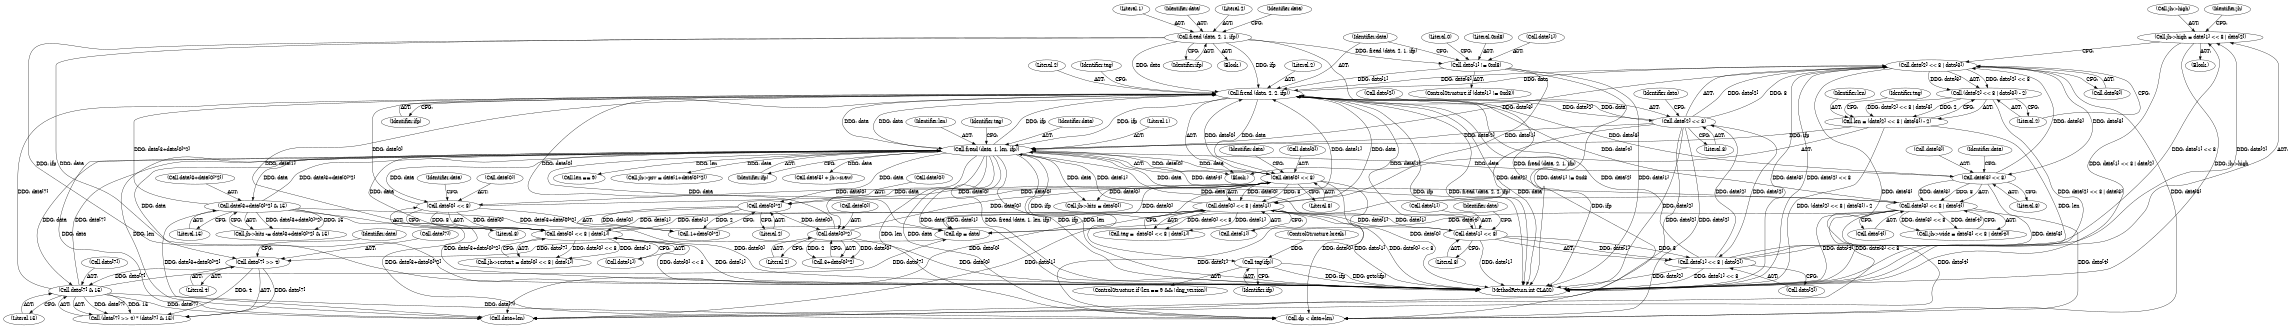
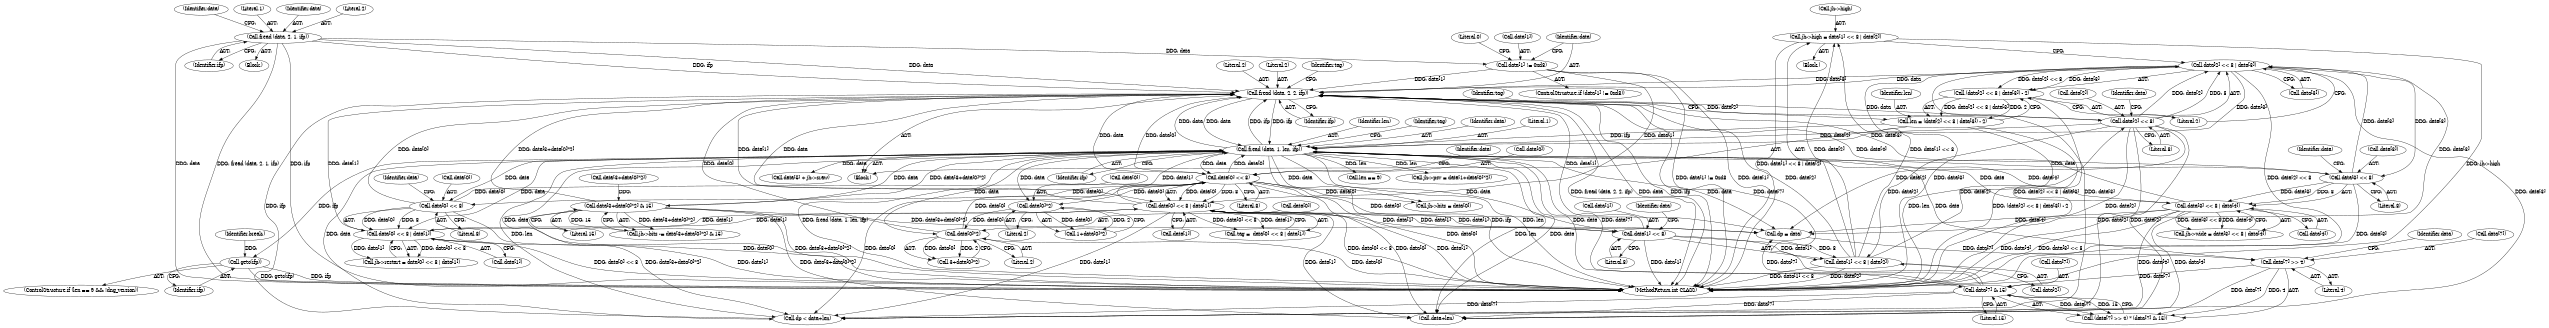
node "(Identifier,jh)": removed
node "(Literal,0xd8)": removed
edge "(Call,fread (data, 2, 1, ifp))" -> "(Call,data[1] != 0xd8)": label "DDG: fread (data, 2, 1, ifp)" -> "DDG: data"
edge "(Call,fread (data, 1, len, ifp))" -> "(Call,jh->psv = data[1+data[0]*2])": label "DDG: data" -> "DDG: len"
edge "(Call,data[3+data[0]*2])" -> "(Call,data[3+data[0]*2] & 15)": label "AST: " -> "DDG: "
edge "(Call,data[2] << 8 | data[3])" -> "(Call,dp = data)": added, label "DDG: data[3]"
node "(ControlStructure,break;)": label "(ControlStructure,break;)" -> "(Identifier,break;)"
node "(Call,tag(ifp))": label "(Call,tag(ifp))" -> "(Call,getc(ifp))"
edge "(Call,(data[7] >> 4) * (data[7] & 15))" -> "(Call,data[7] & 15)": label "AST: " -> "CFG: "
